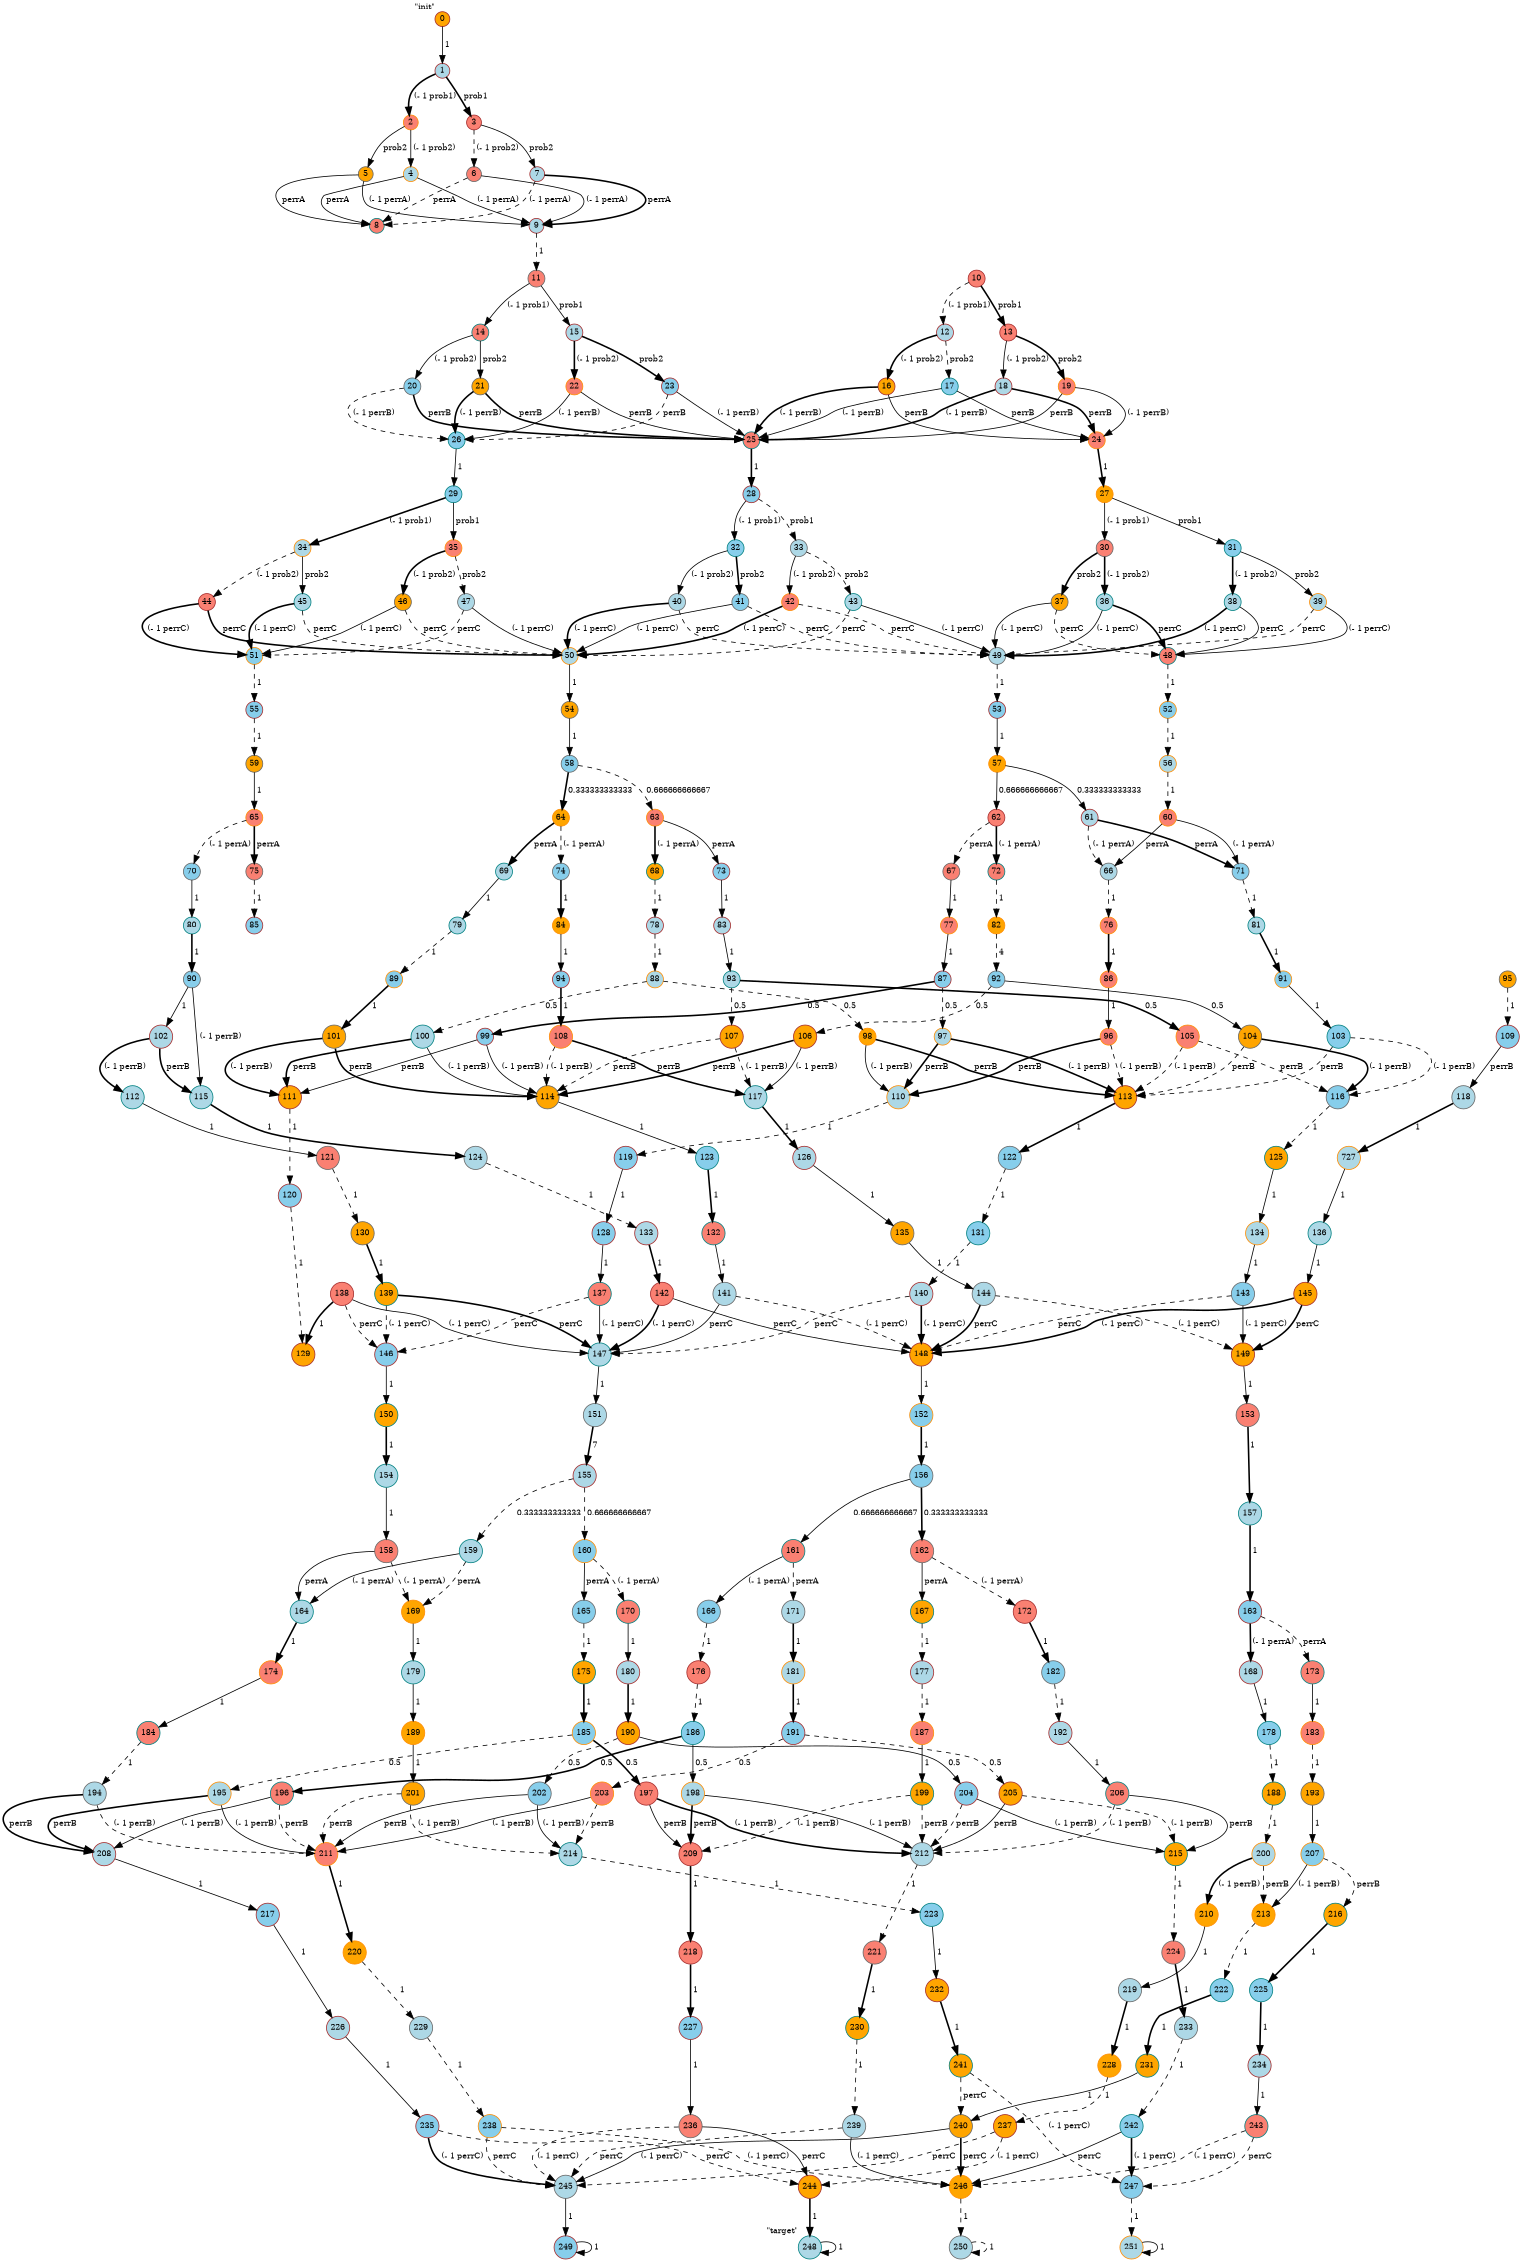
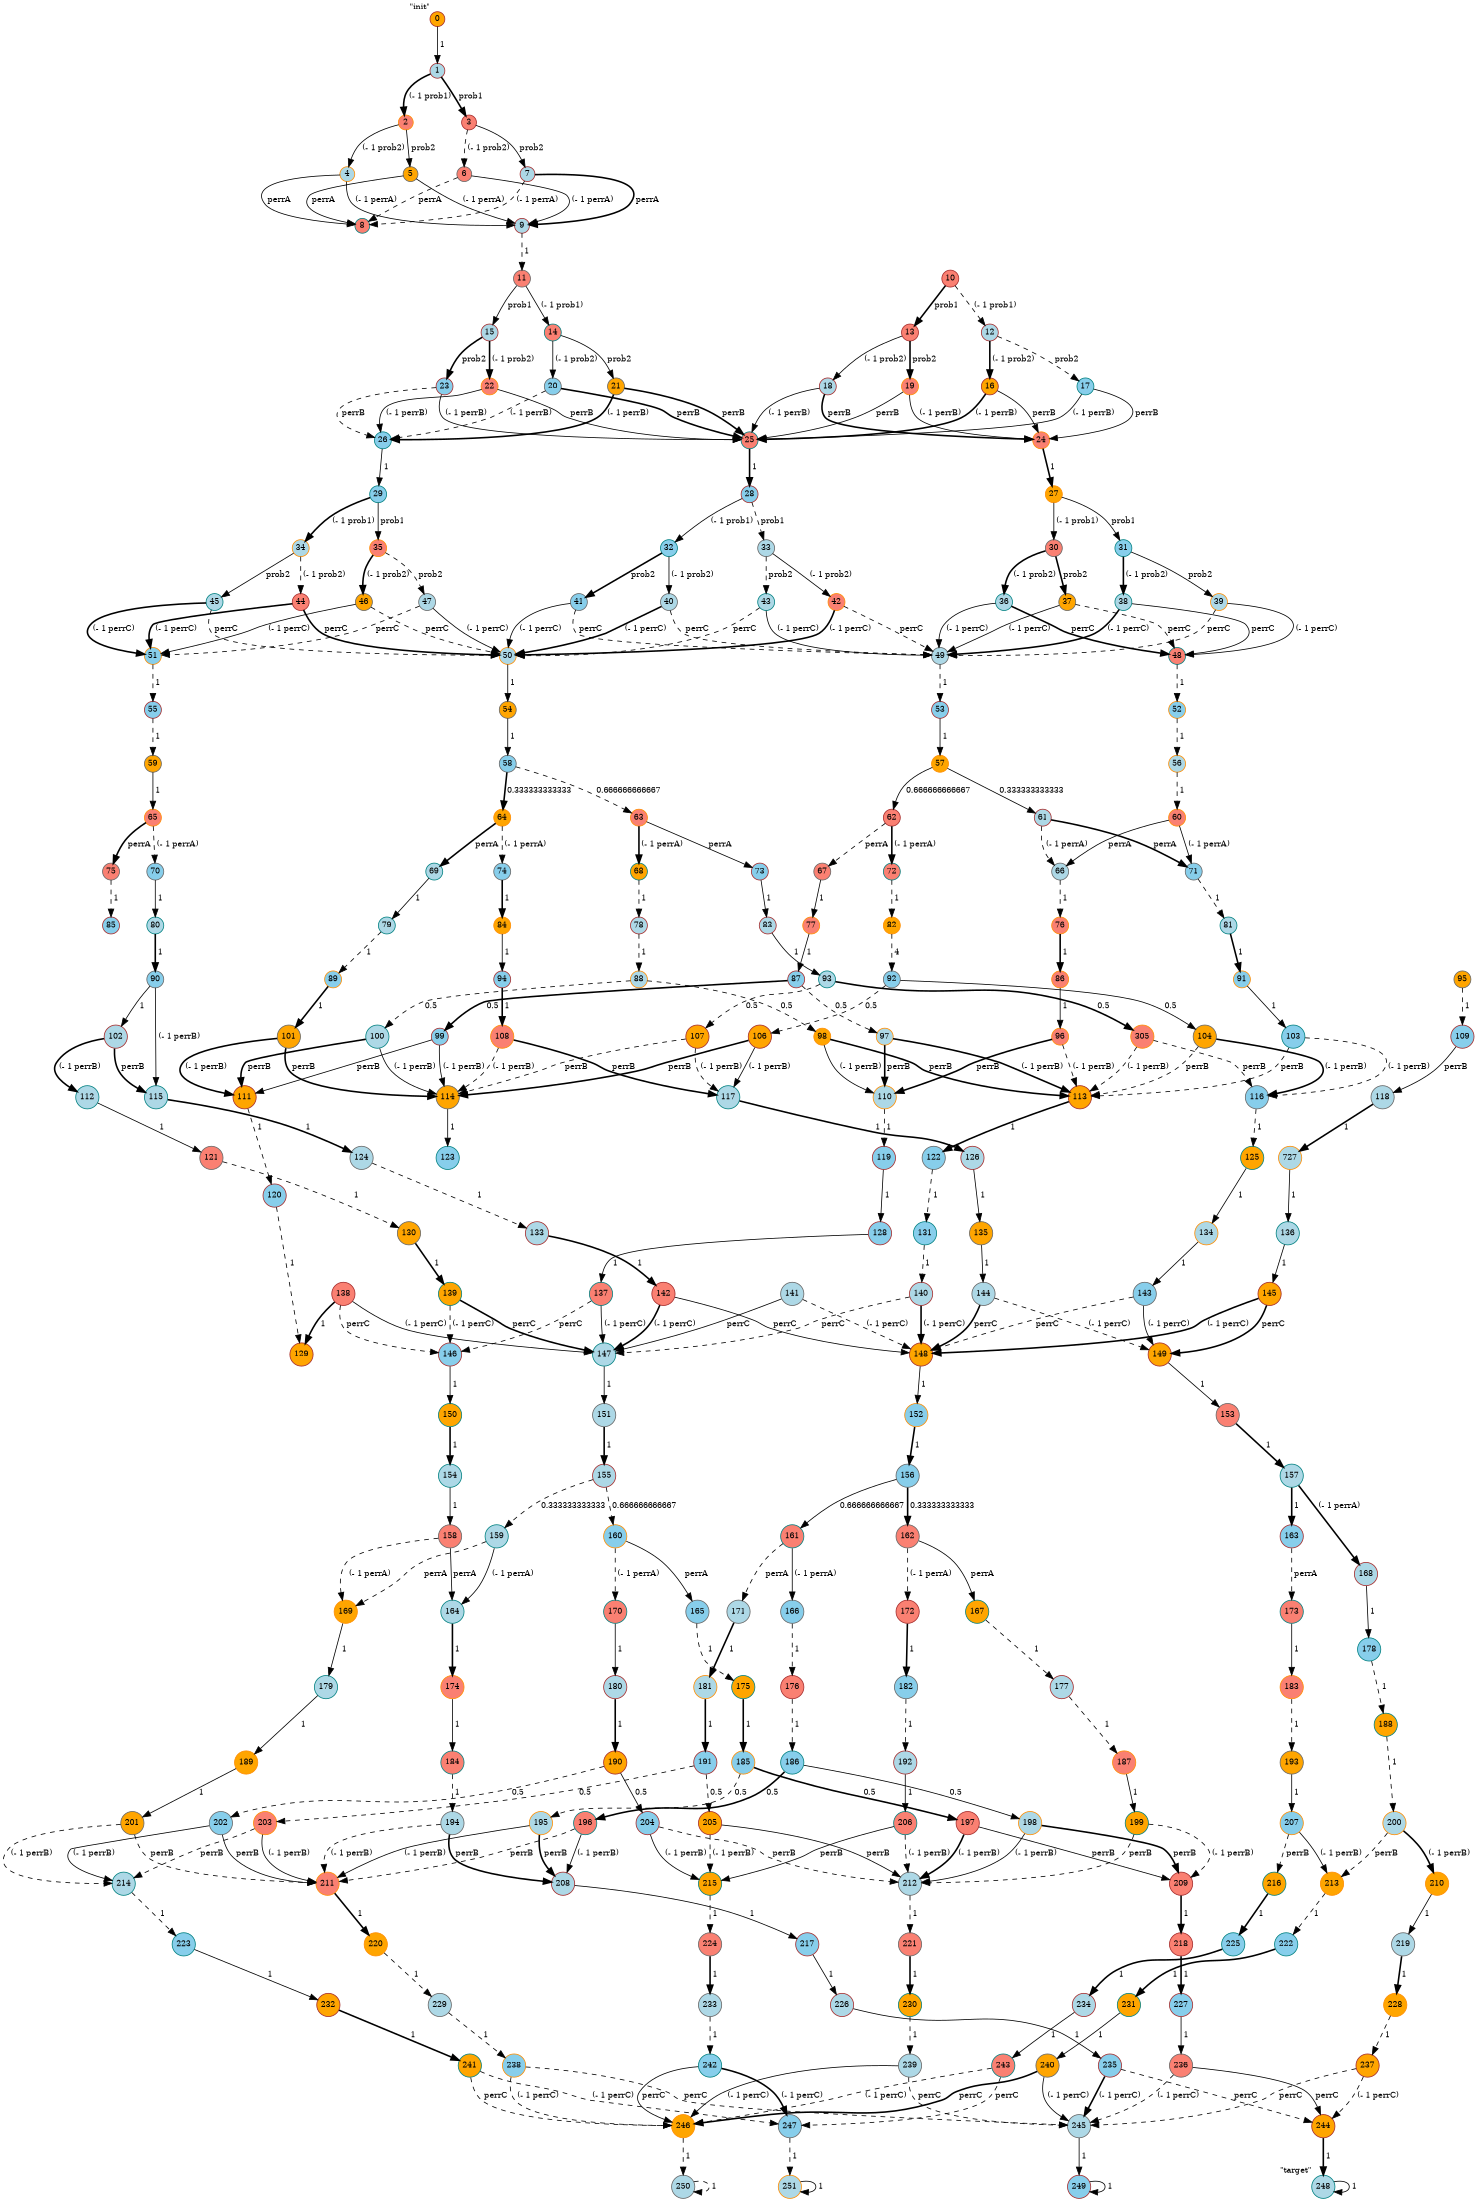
edge "18" -> "25": style bold -> solid
node "105": label "105" -> "305"
node "132": removed
edge "151" -> "155": label " 7" -> " 1"
edge "163" -> "168": now "157" -> "168"
edge "241" -> "240": now "241" -> "246"
